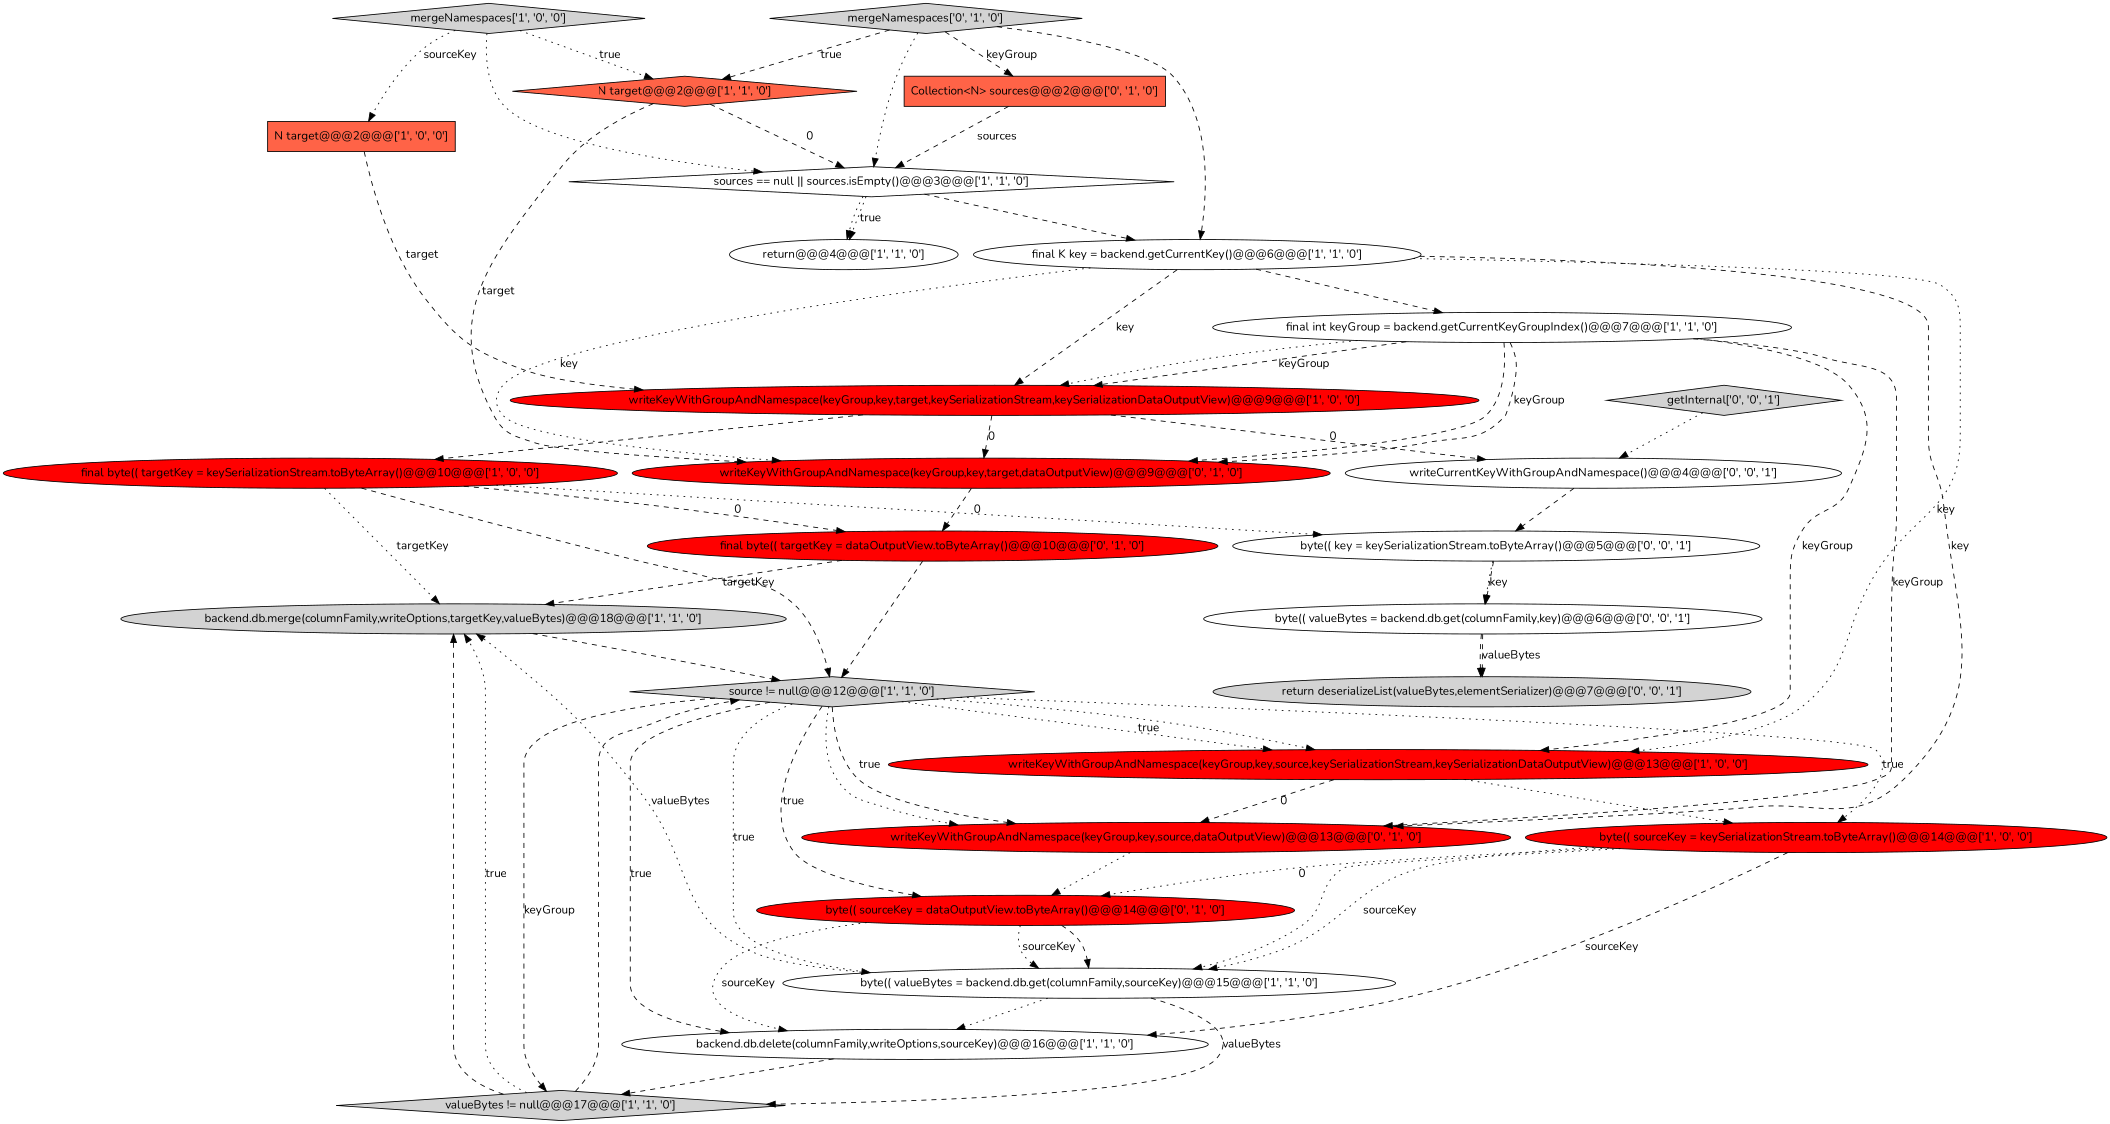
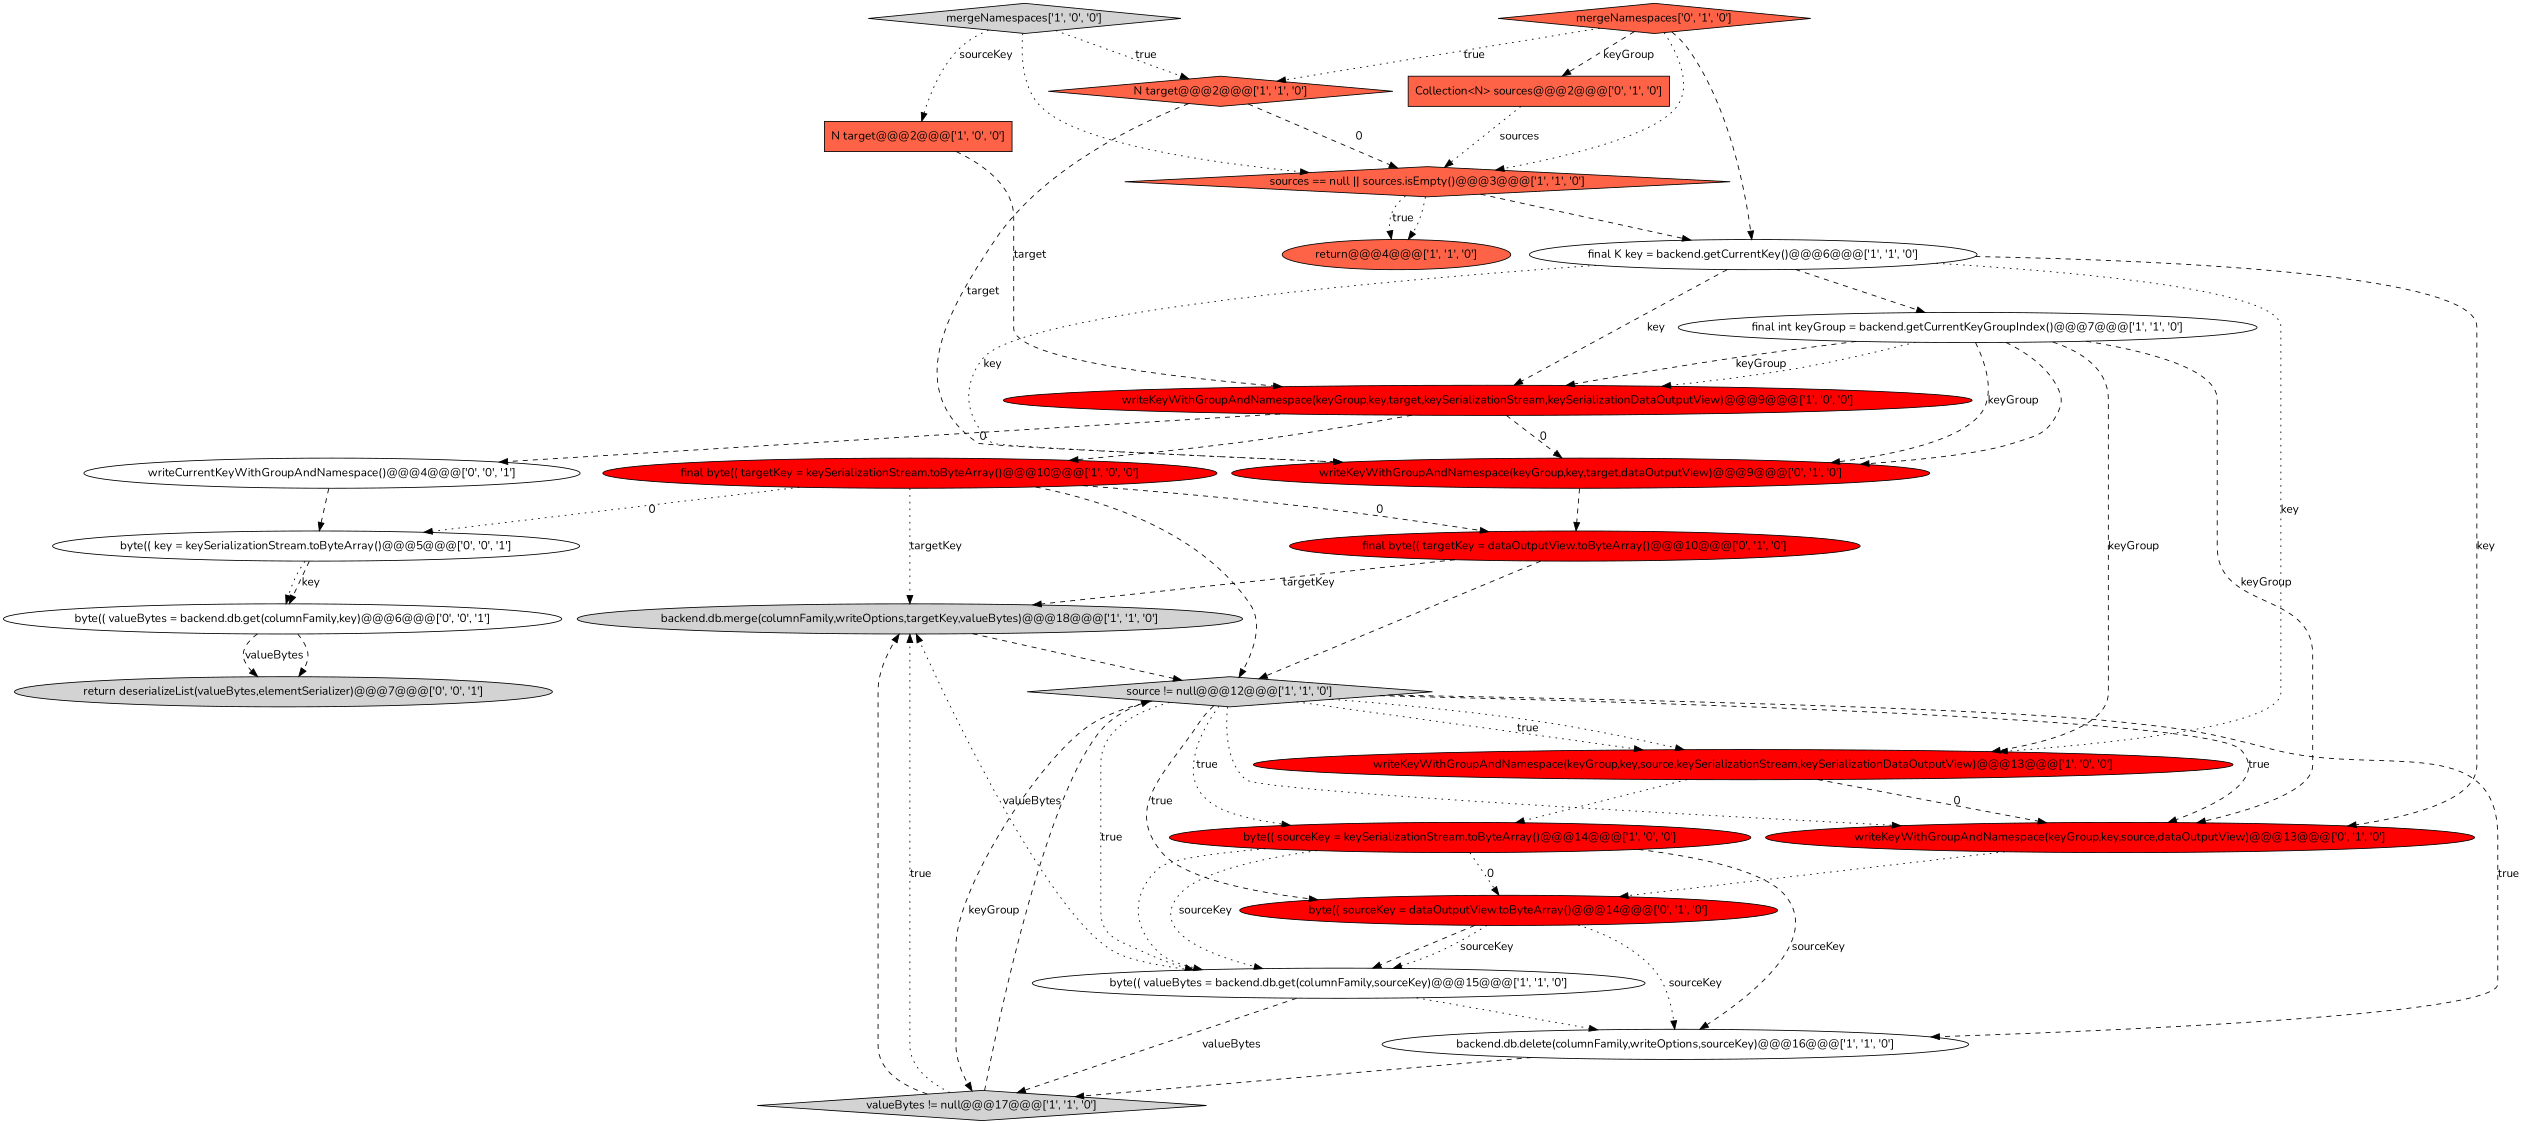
node "mergeNamespaces['0', '1', '0']": fillcolor lightgray -> tomato
edge "mergeNamespaces['0', '1', '0']" -> "N target@@@2@@@['1', '1', '0']": style dashed -> dotted
edge "Collection<N> sources@@@2@@@['0', '1', '0']" -> "sources == null || sources.isEmpty()@@@3@@@['1', '1', '0']": style dashed -> dotted
node "sources == null || sources.isEmpty()@@@3@@@['1', '1', '0']": fillcolor white -> tomato
node "return@@@4@@@['1', '1', '0']": fillcolor white -> tomato
node "getInternal['0', '0', '1']": removed
